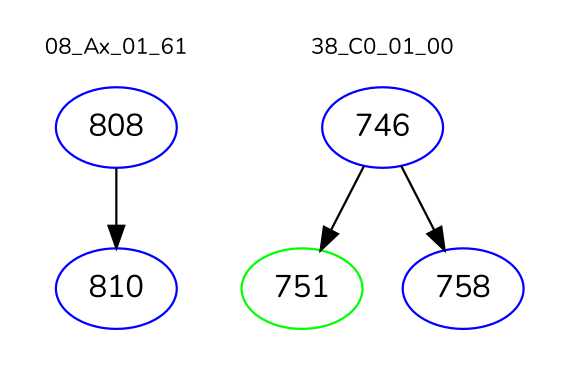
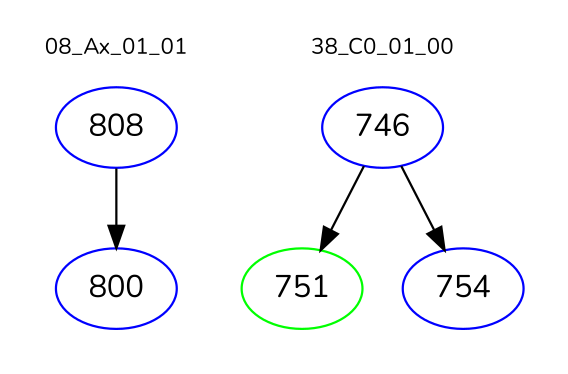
cluster "08_Ax_01_61": label "08_Ax_01_61" -> "08_Ax_01_01"
node "810": label "810" -> "800"
node "758": label "758" -> "754"
